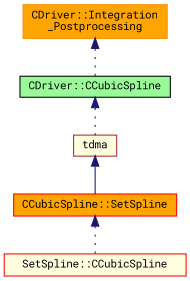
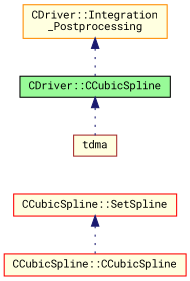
node "CDriver::Integration _Postprocessing": fillcolor orange -> lightyellow
edge "CCubicSpline::SetSpline" -> "tdma": removed
node "CCubicSpline::SetSpline": fillcolor orange -> lightyellow
node "SetSpline::CCubicSpline": label "SetSpline::CCubicSpline" -> "CCubicSpline::CCubicSpline"
